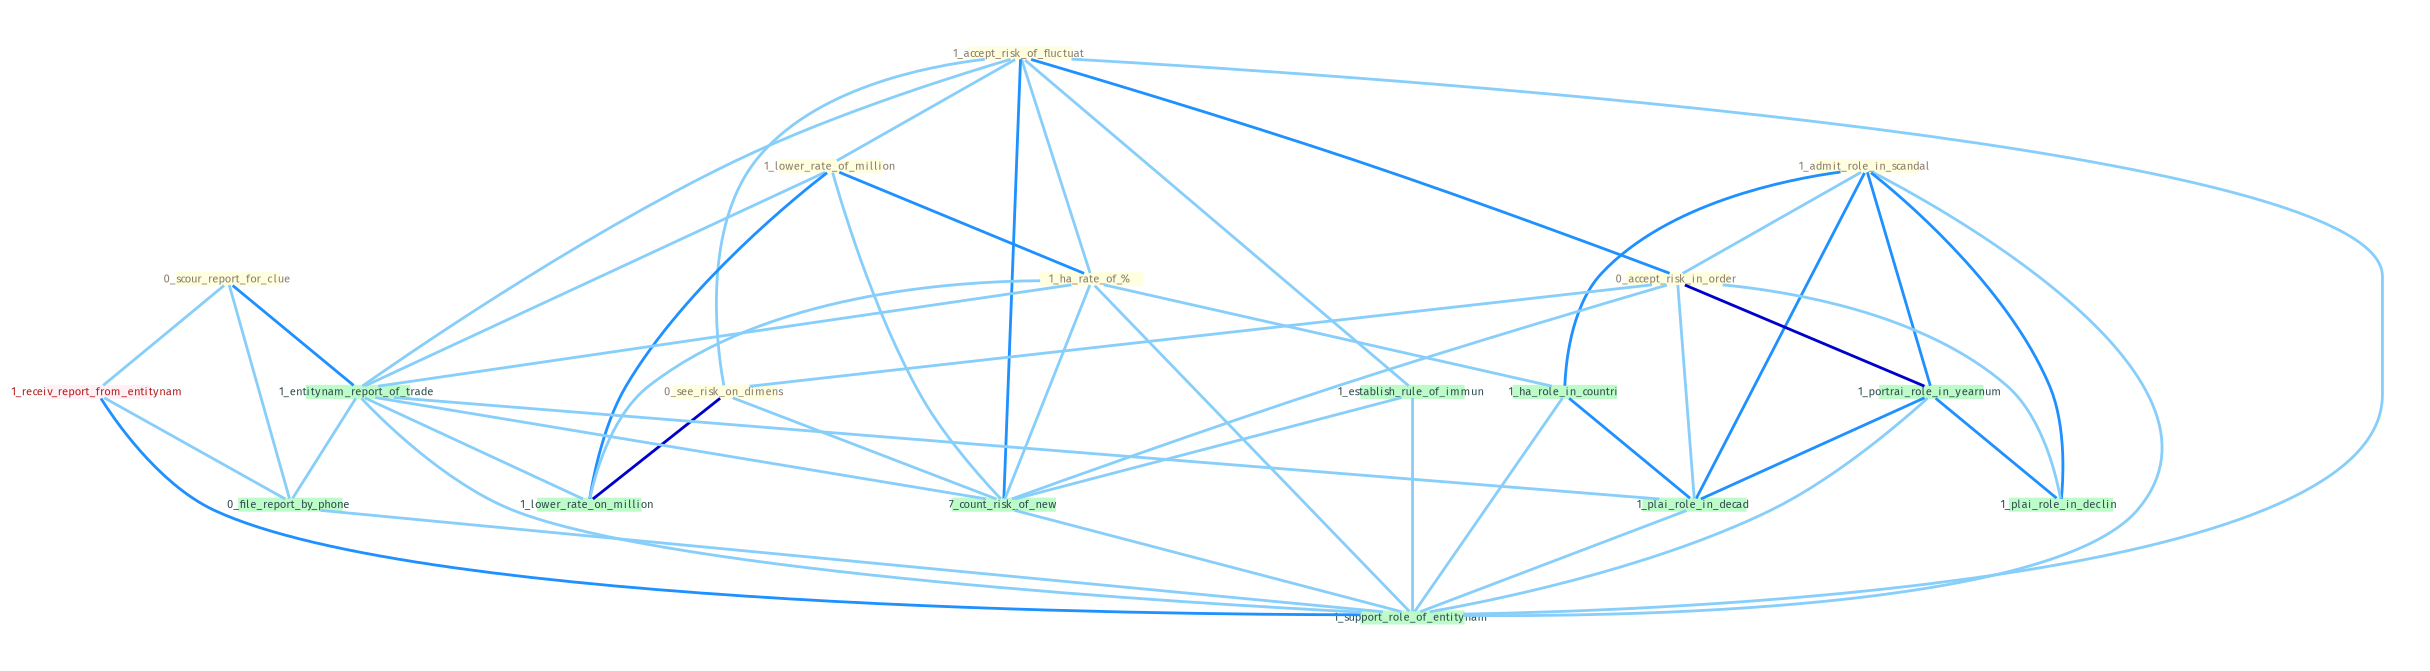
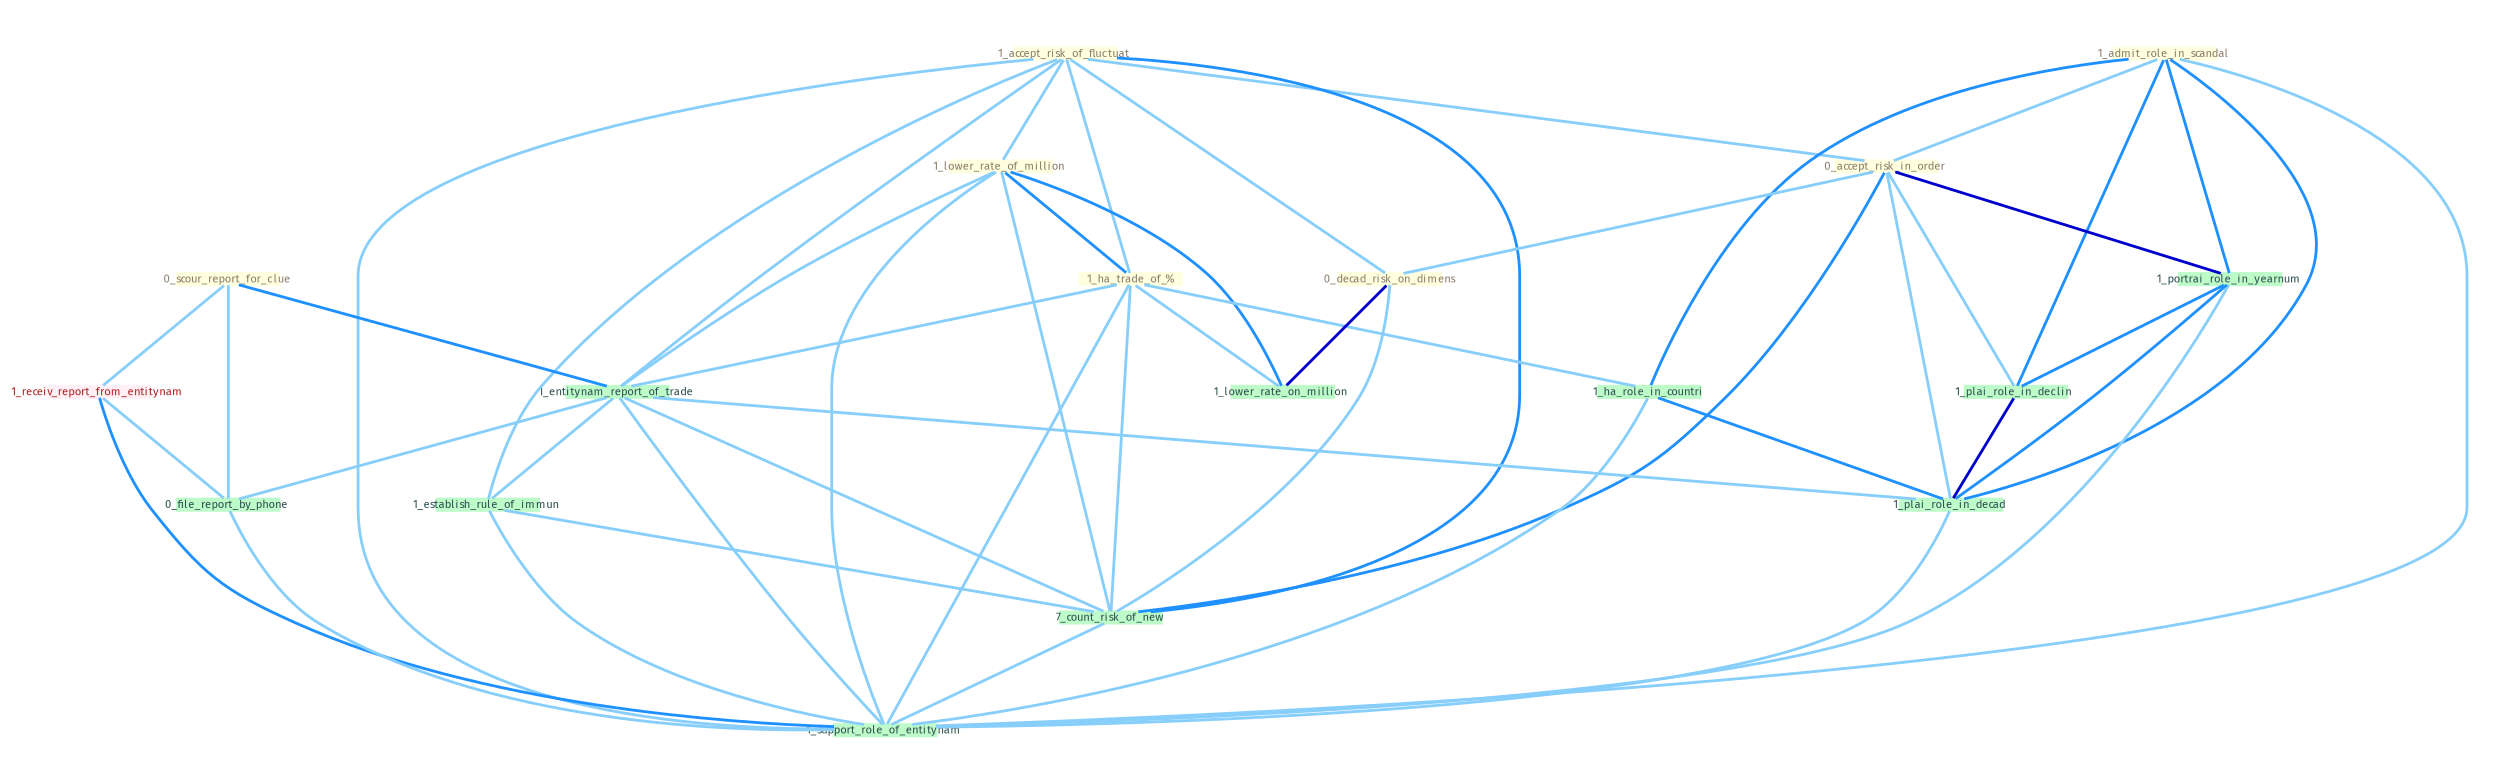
edge "1_accept_risk_of_fluctuat" -- "0_accept_risk_in_order": color #1e90ff -> #87cefa
node "1_ha_rate_of_%": label "1_ha_rate_of_%" -> "1_ha_trade_of_%"
edge "0_accept_risk_in_order" -- "7_count_risk_of_new": color #87cefa -> #1e90ff
node "0_see_risk_on_dimens": label "0_see_risk_on_dimens" -> "0_decad_risk_on_dimens"
edge "1_lower_rate_of_million" -- "1_support_role_of_entitynam": added
edge "1_entitynam_report_of_trade" -- "1_lower_rate_on_million": now "1_entitynam_report_of_trade" -- "1_establish_rule_of_immun"
edge "1_plai_role_in_declin" -- "1_plai_role_in_decad": added
